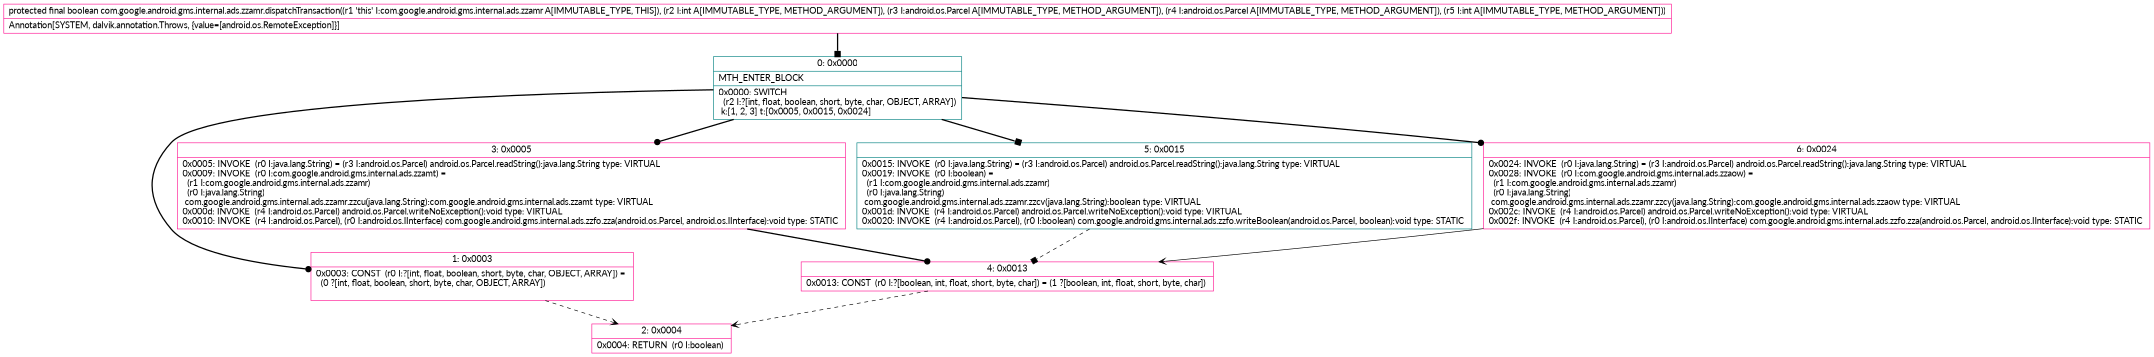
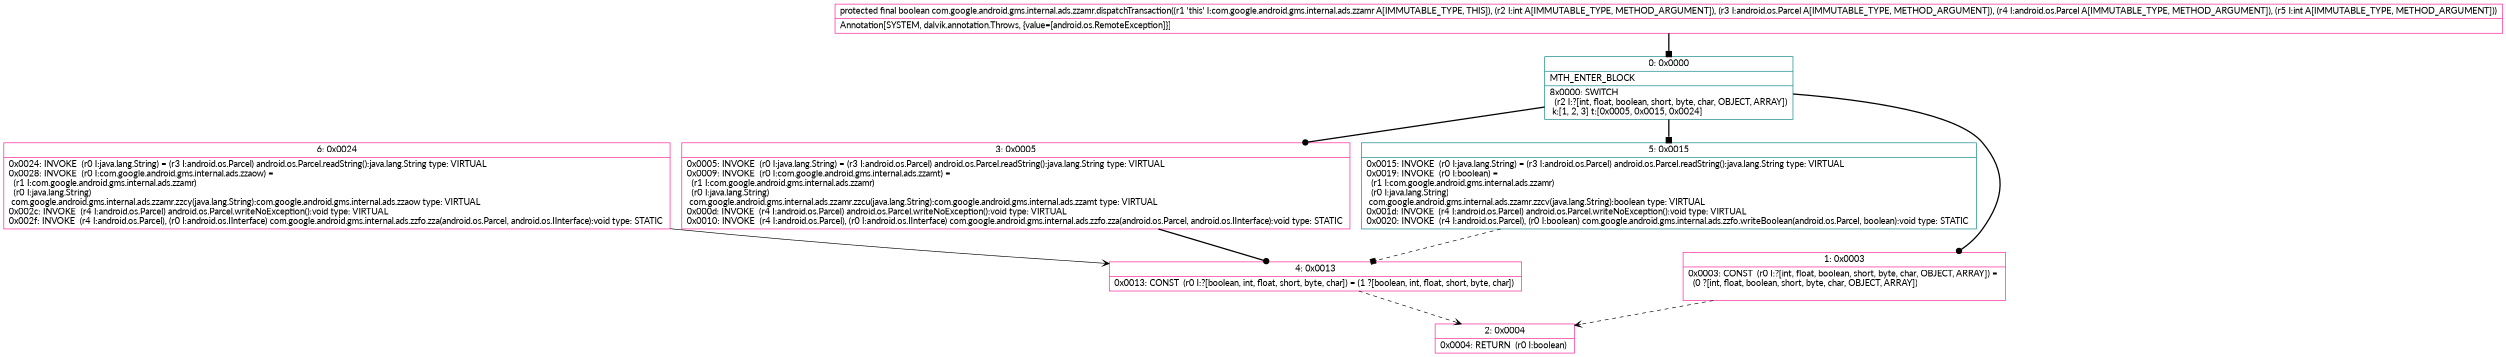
node "0: 0x0000": text "0x0000: SWITCH" -> "8x0000: SWITCH"
edge "0: 0x0000" -> "6: 0x0024": removed
